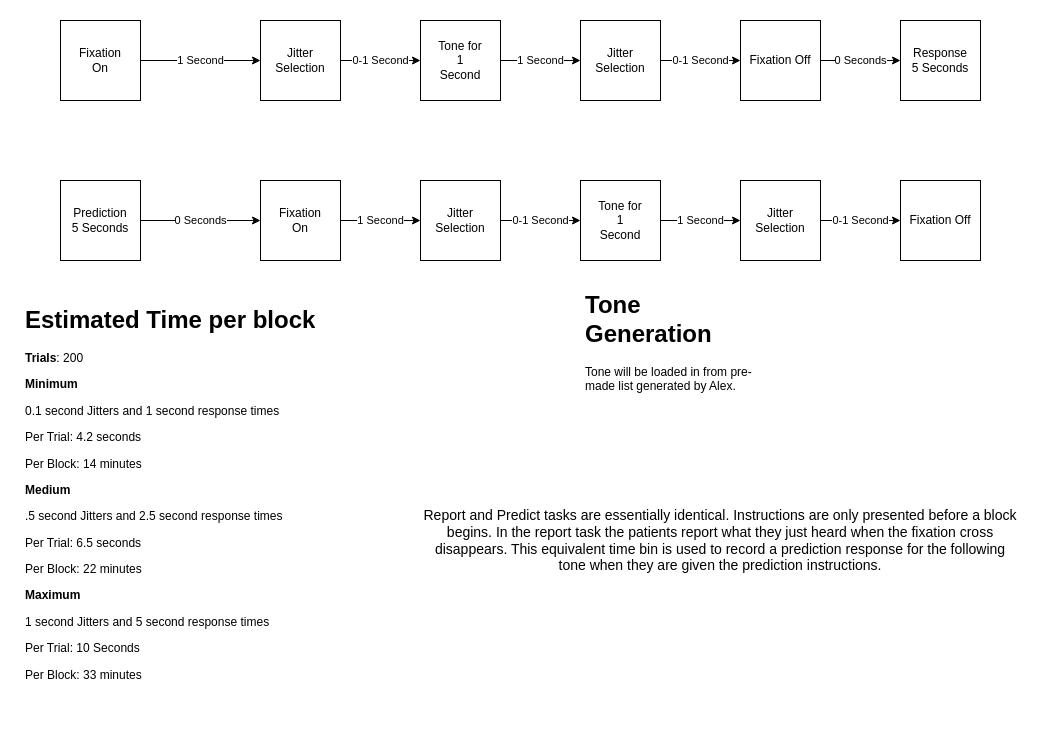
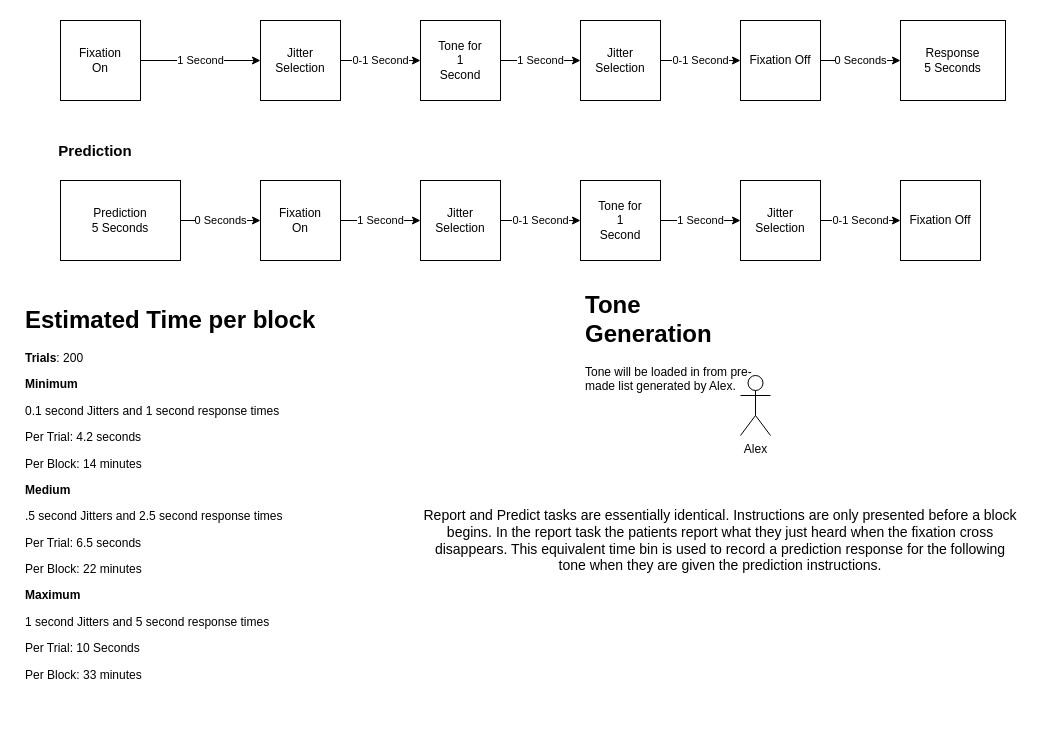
node "Response 5 Seconds": size 80x80 -> 105x80
node "Prediction": added
node "Prediction 5 Seconds": size 80x80 -> 120x80
node "Alex": added
